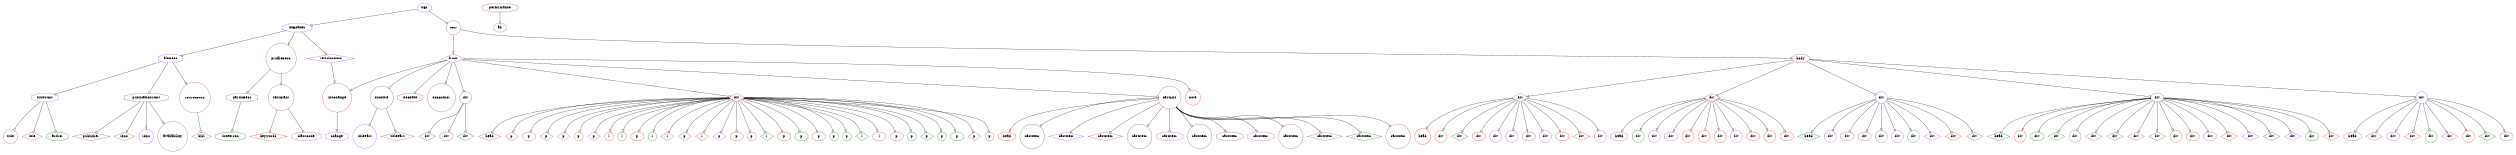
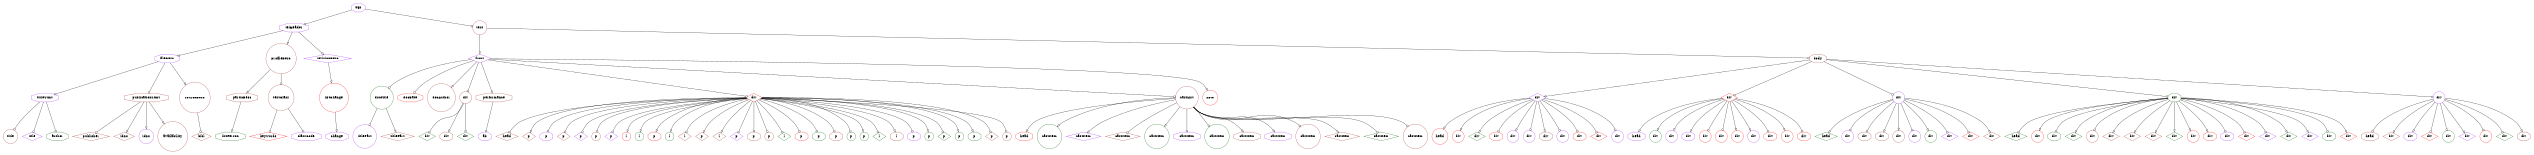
edge "front" -> "listChange": now "front" -> "performance"
